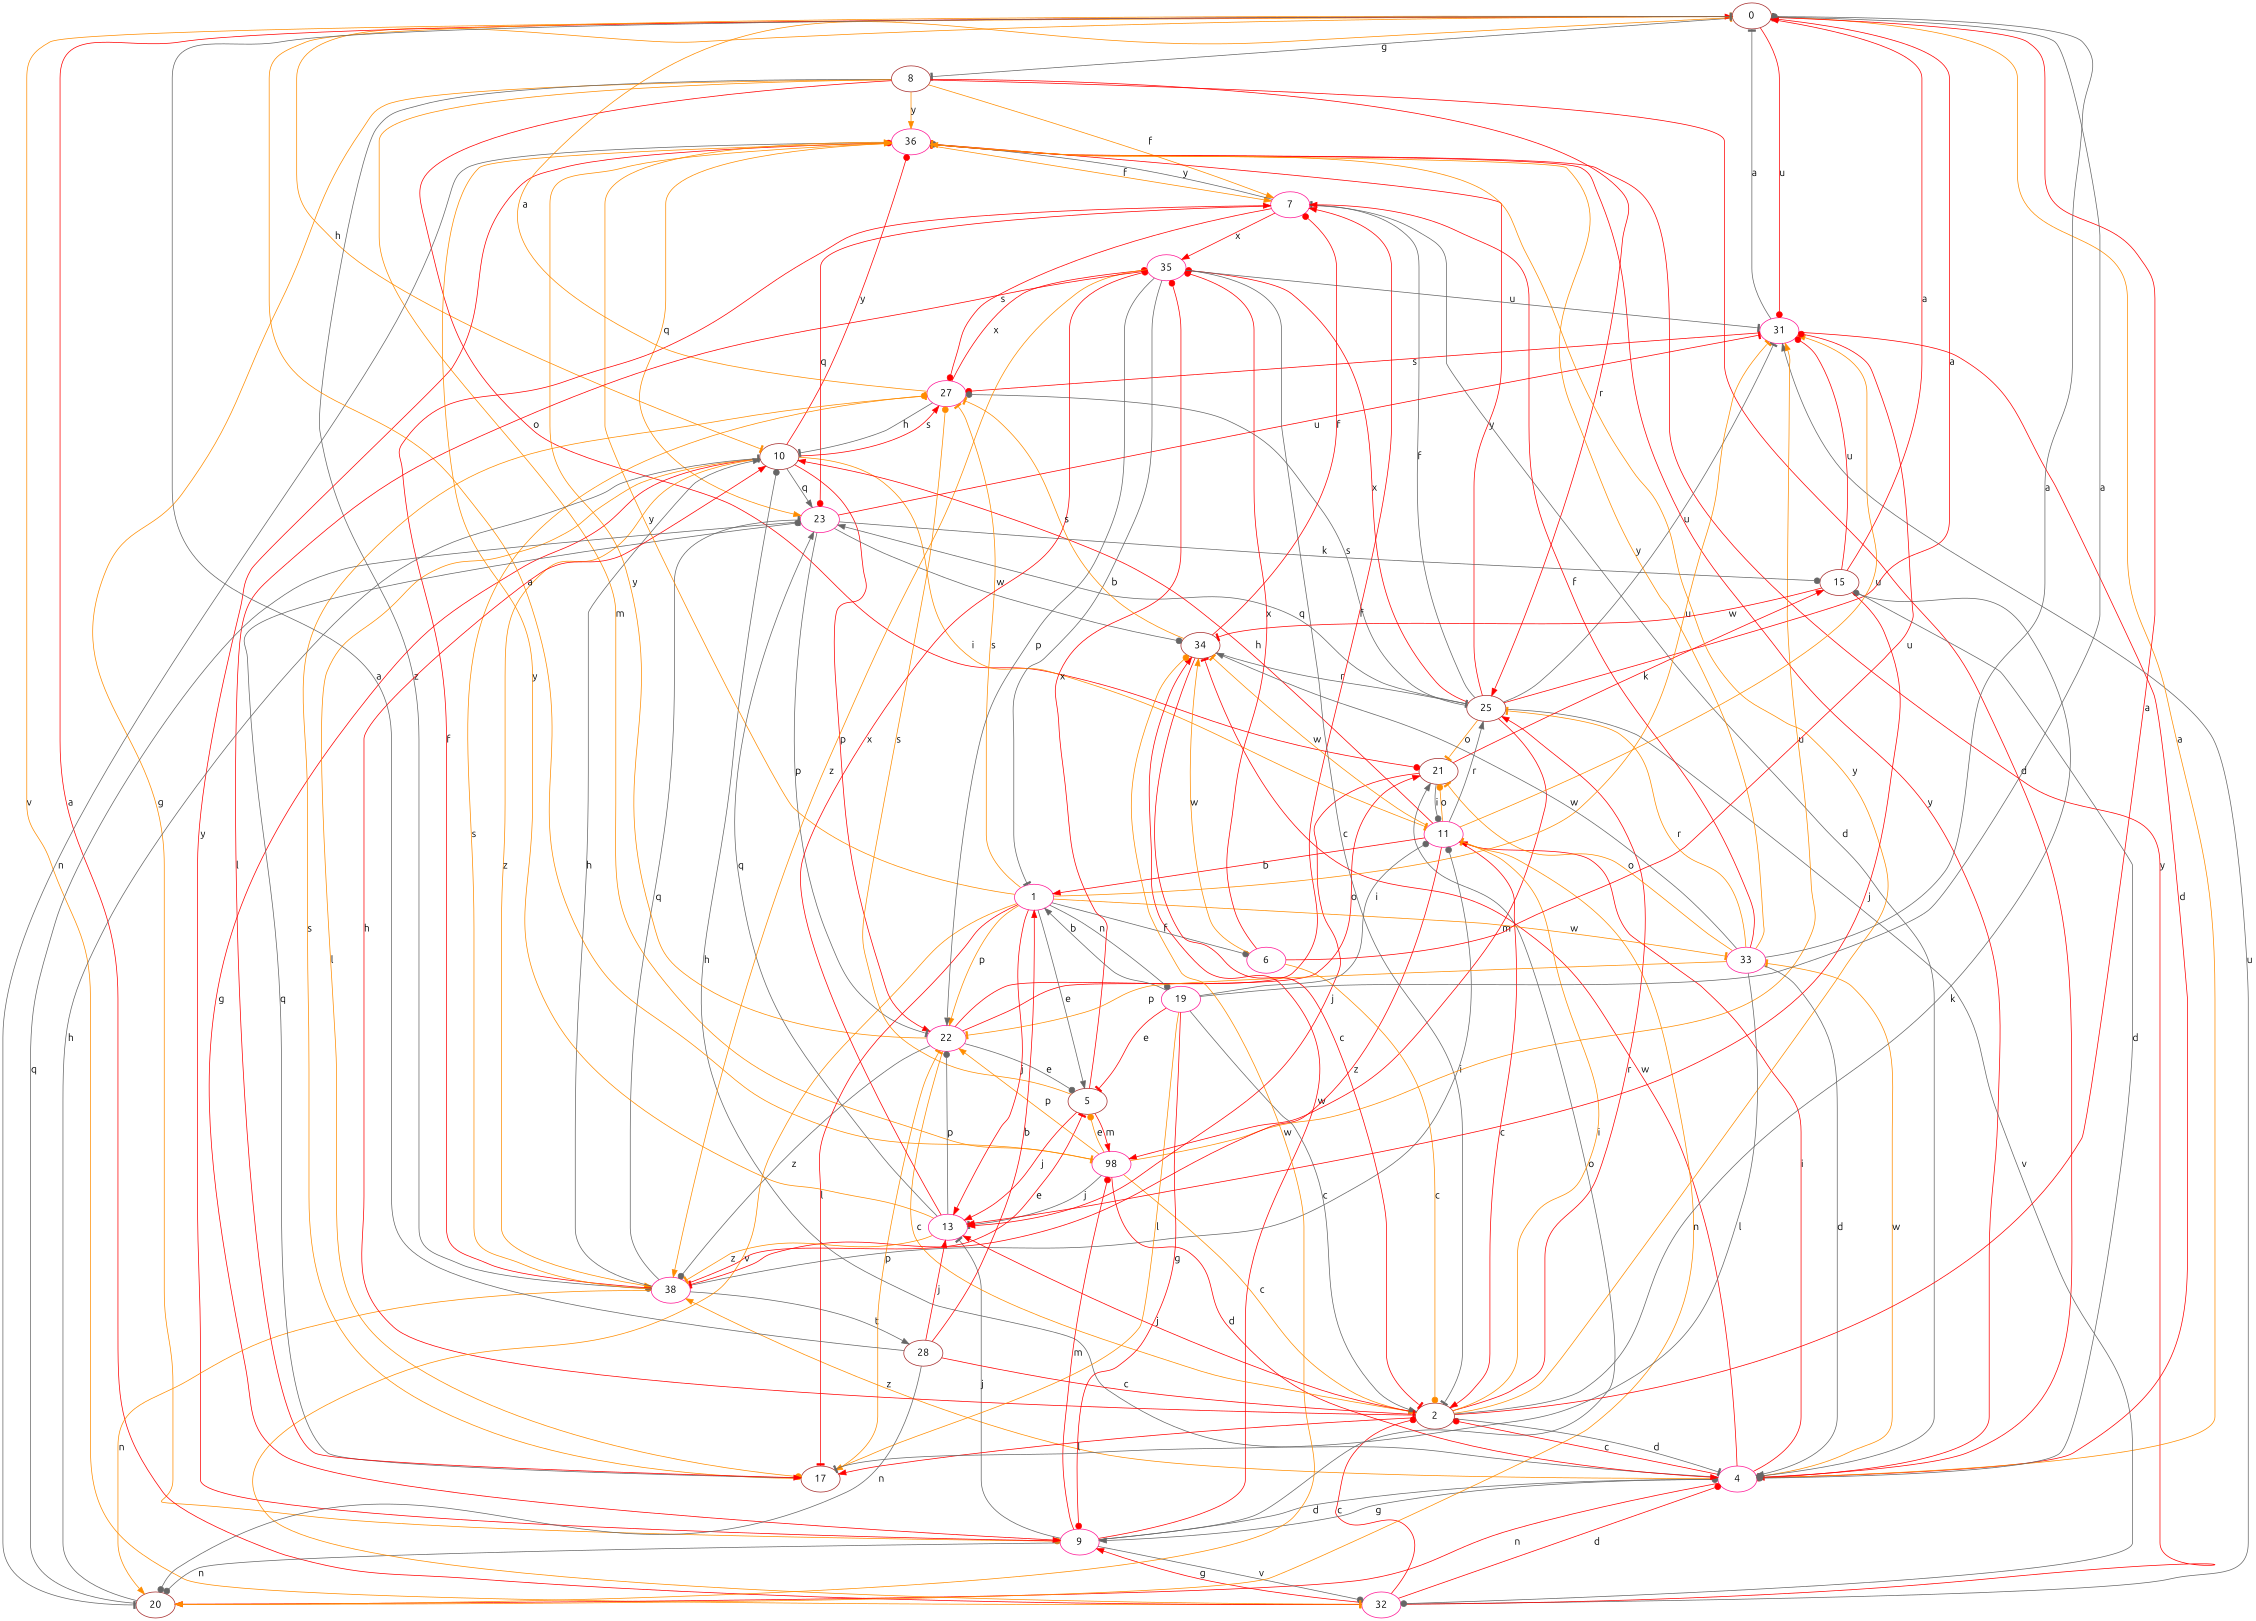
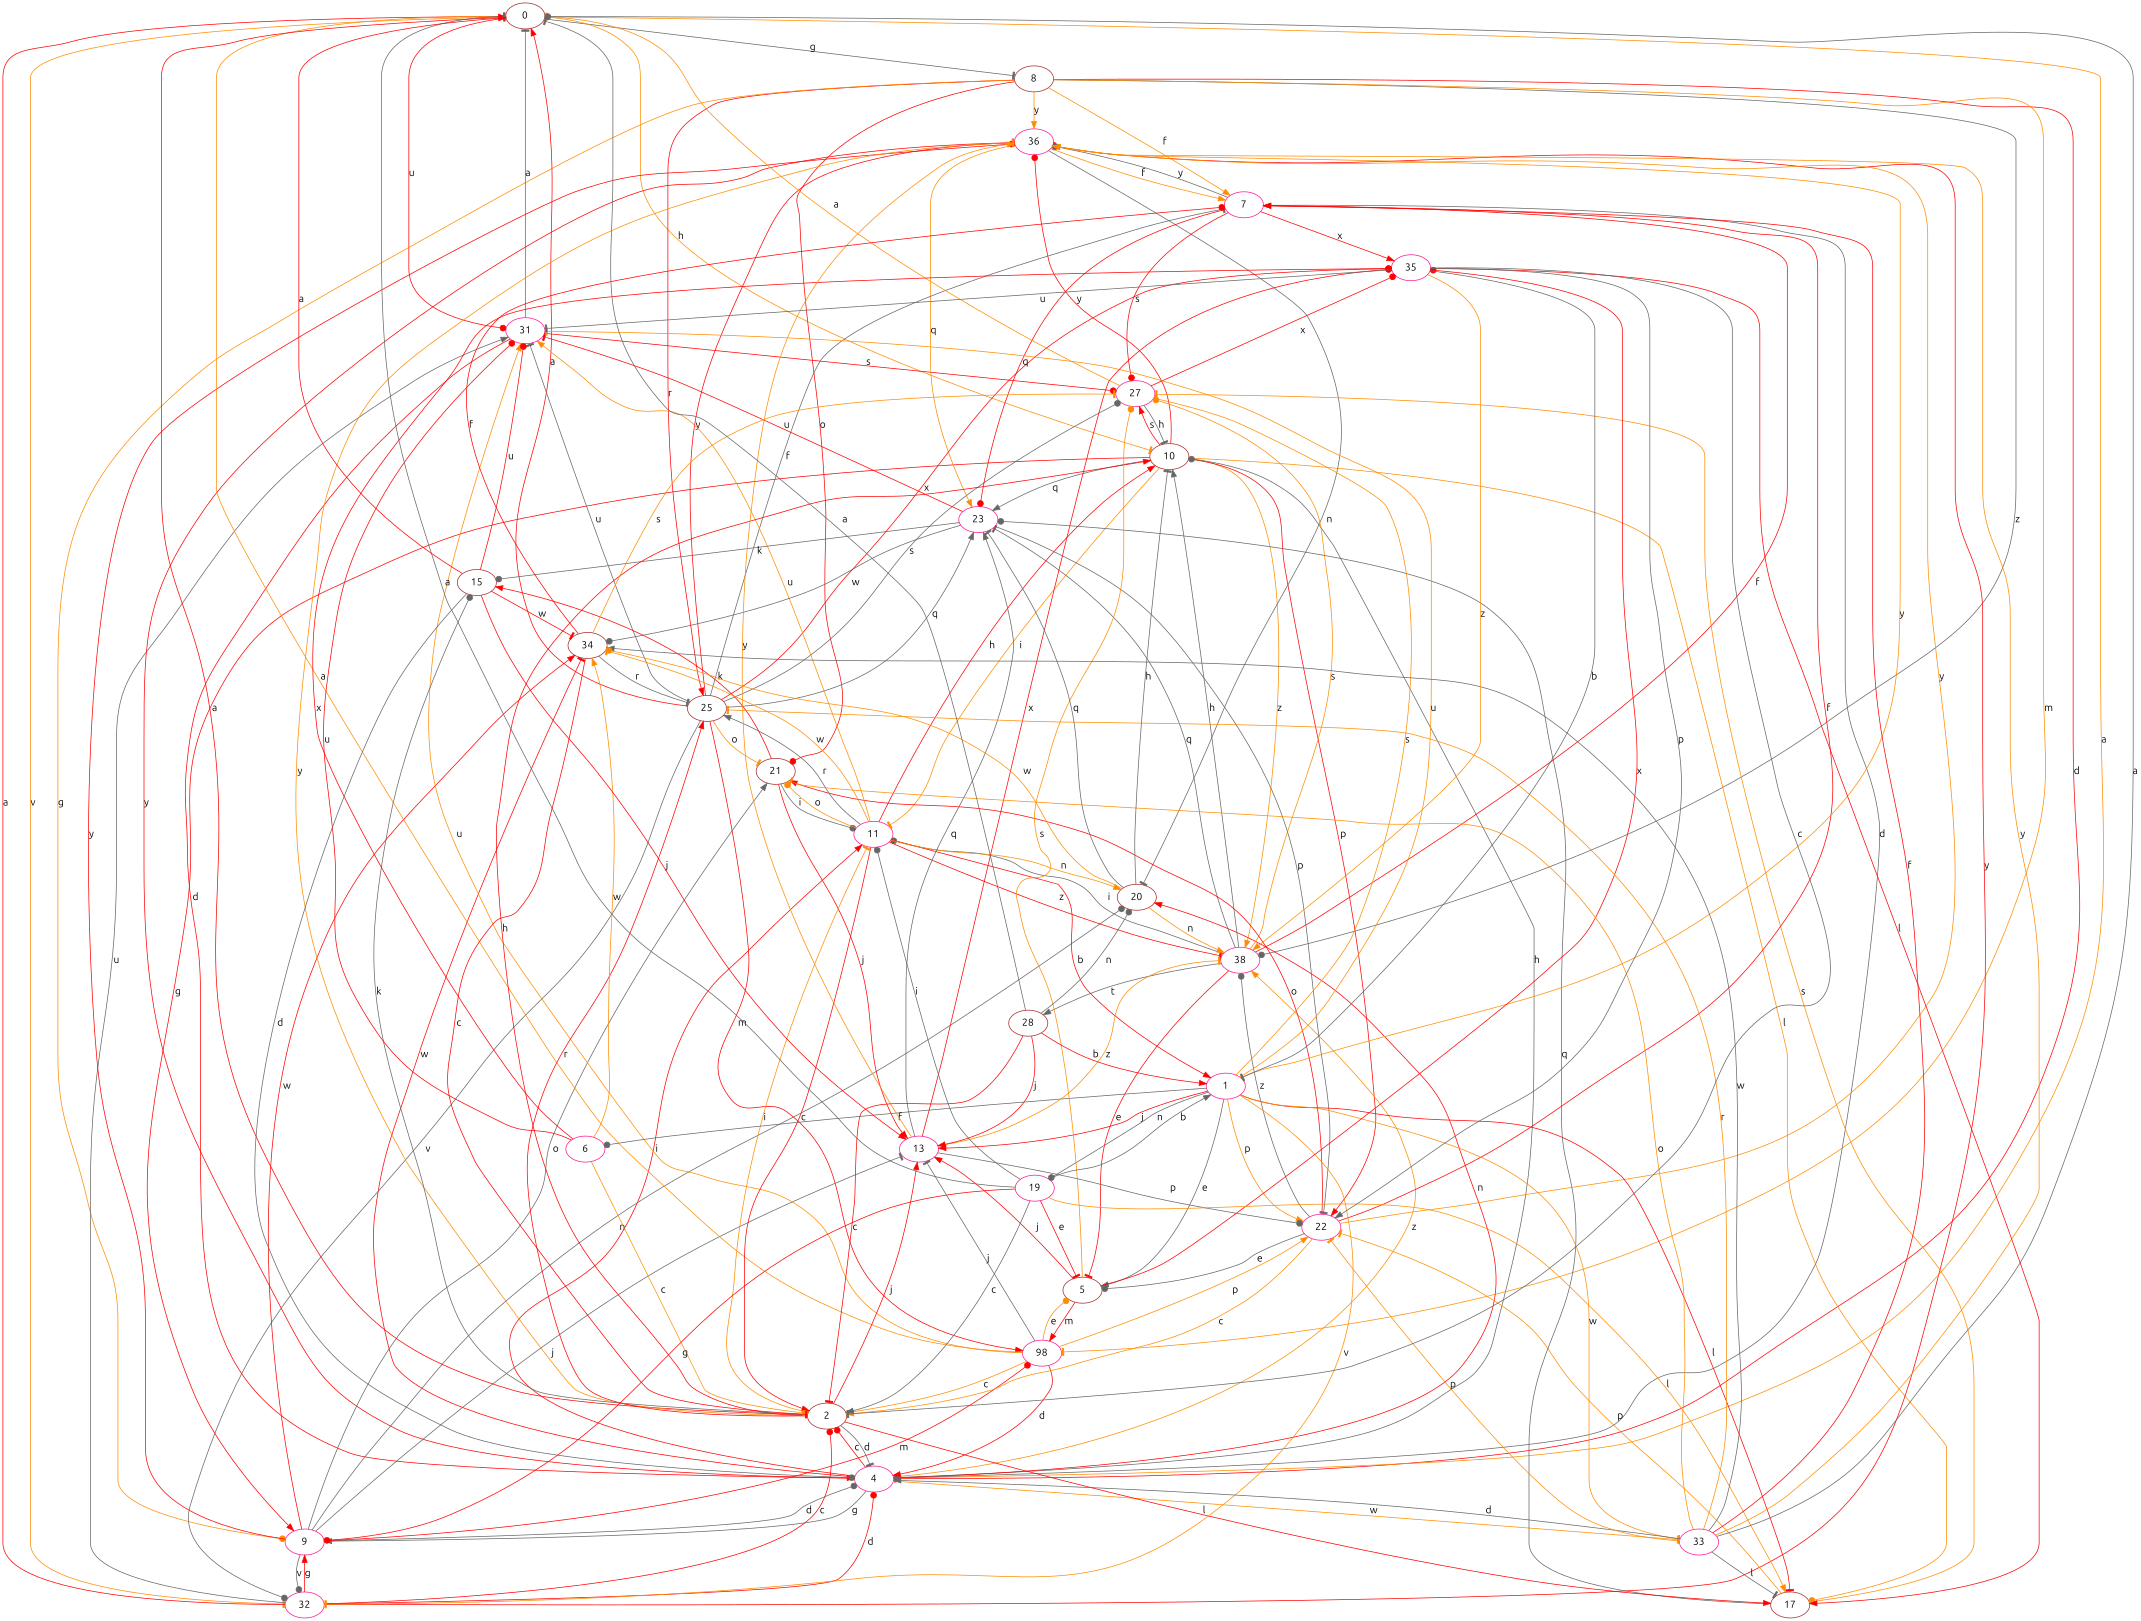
edge "38" -> "20": reversed
